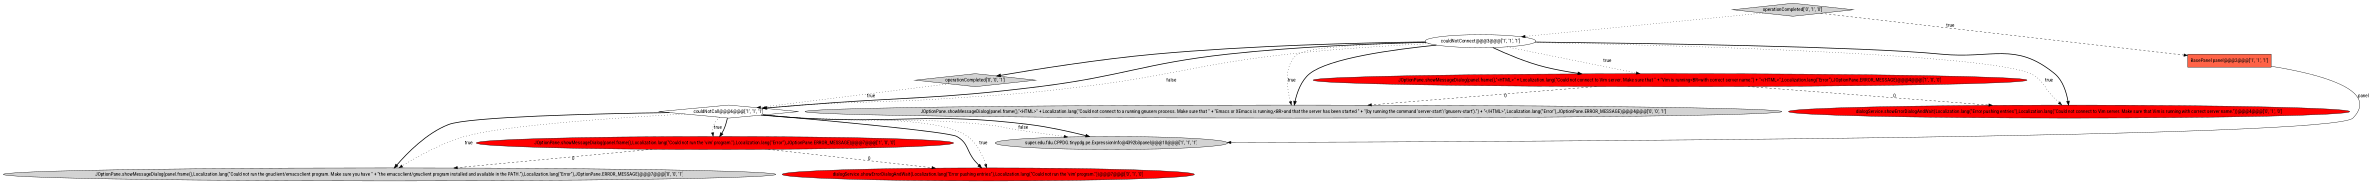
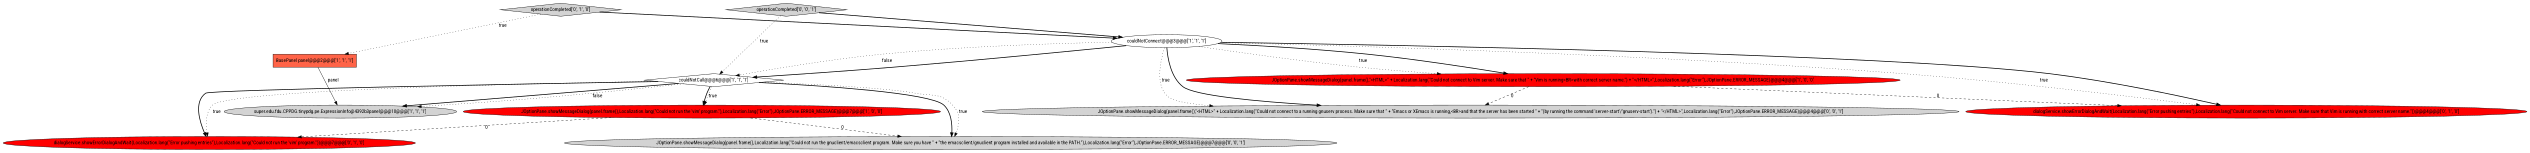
edge "operationCompleted['0', '1', '0']" -> "couldNotConnect@@@3@@@['1', '1', '1']": style dotted -> bold
edge "operationCompleted['0', '1', '0']" -> "BasePanel panel@@@2@@@['1', '1', '1']": style dashed -> dotted
edge "couldNotConnect@@@3@@@['1', '1', '1']" -> "operationCompleted['0', '0', '1']": reversed
